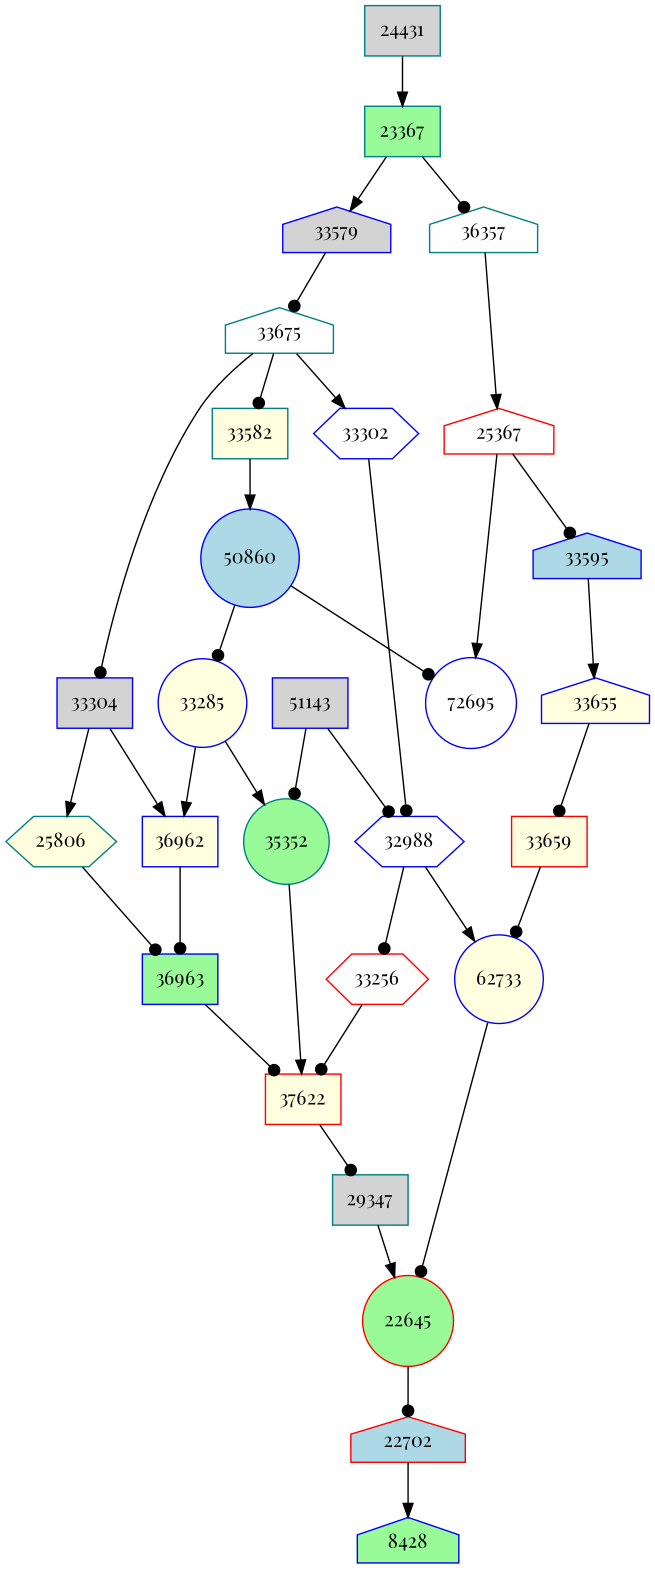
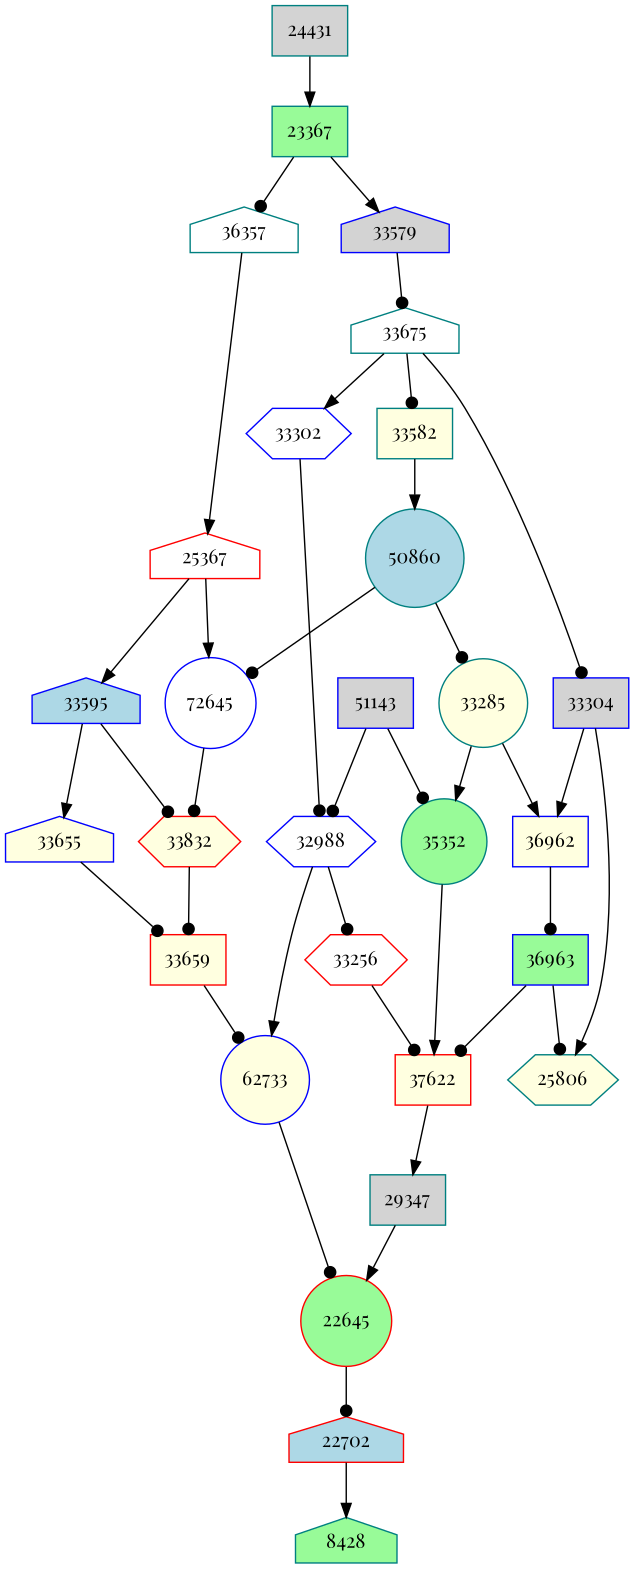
edge "25367" -> "33595": arrowhead dot -> normal
node "50860": color blue -> teal
node "33285": color blue -> teal
node "72695": label "72695" -> "72645"
node "33832": added
edge "25806" -> "36963": reversed
edge "37622" -> "29347": arrowhead dot -> normal
node "8428": color blue -> teal
